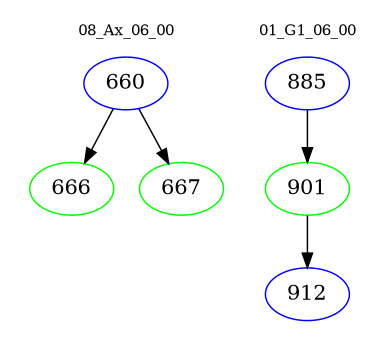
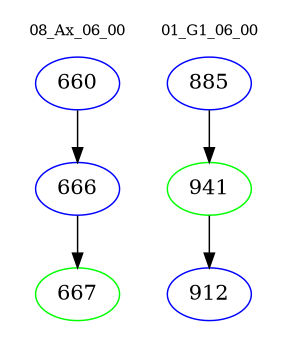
edge "660" -> "667": now "666" -> "667"
node "666": color green -> blue
node "901": label "901" -> "941"
